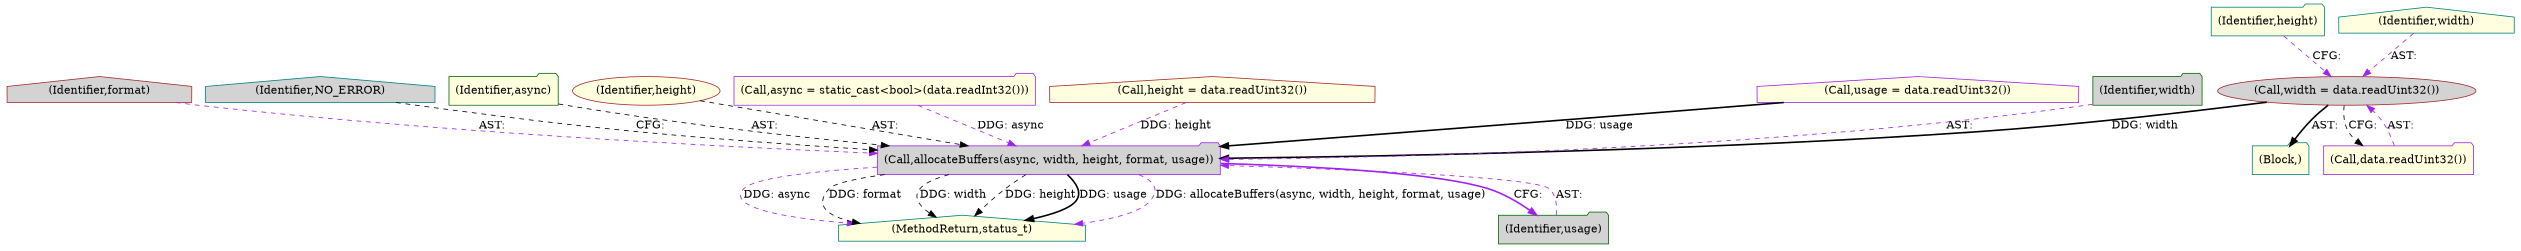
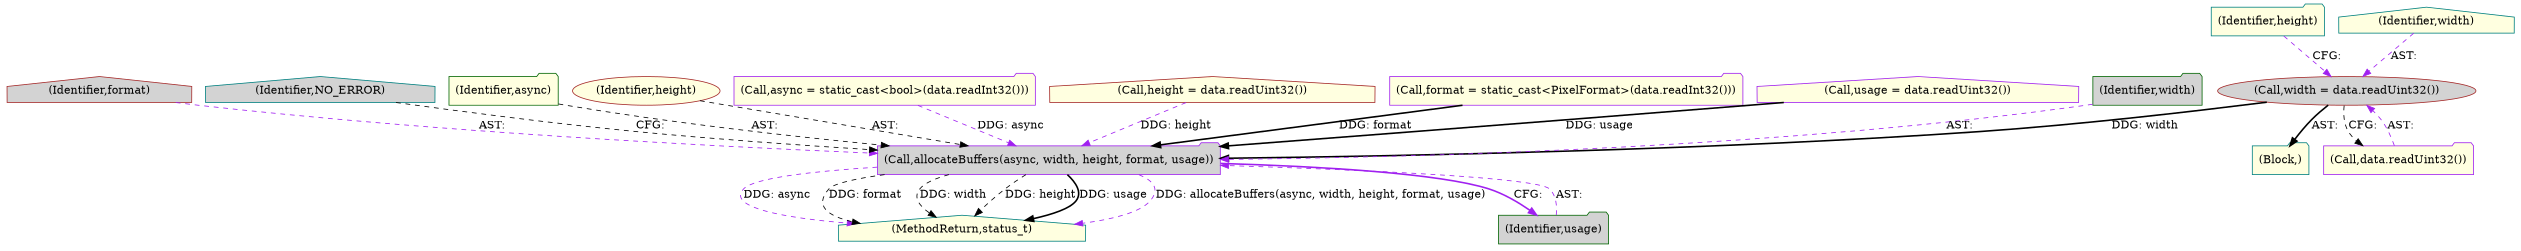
node "(Call,format = static_cast<PixelFormat>(data.readInt32()))": added
